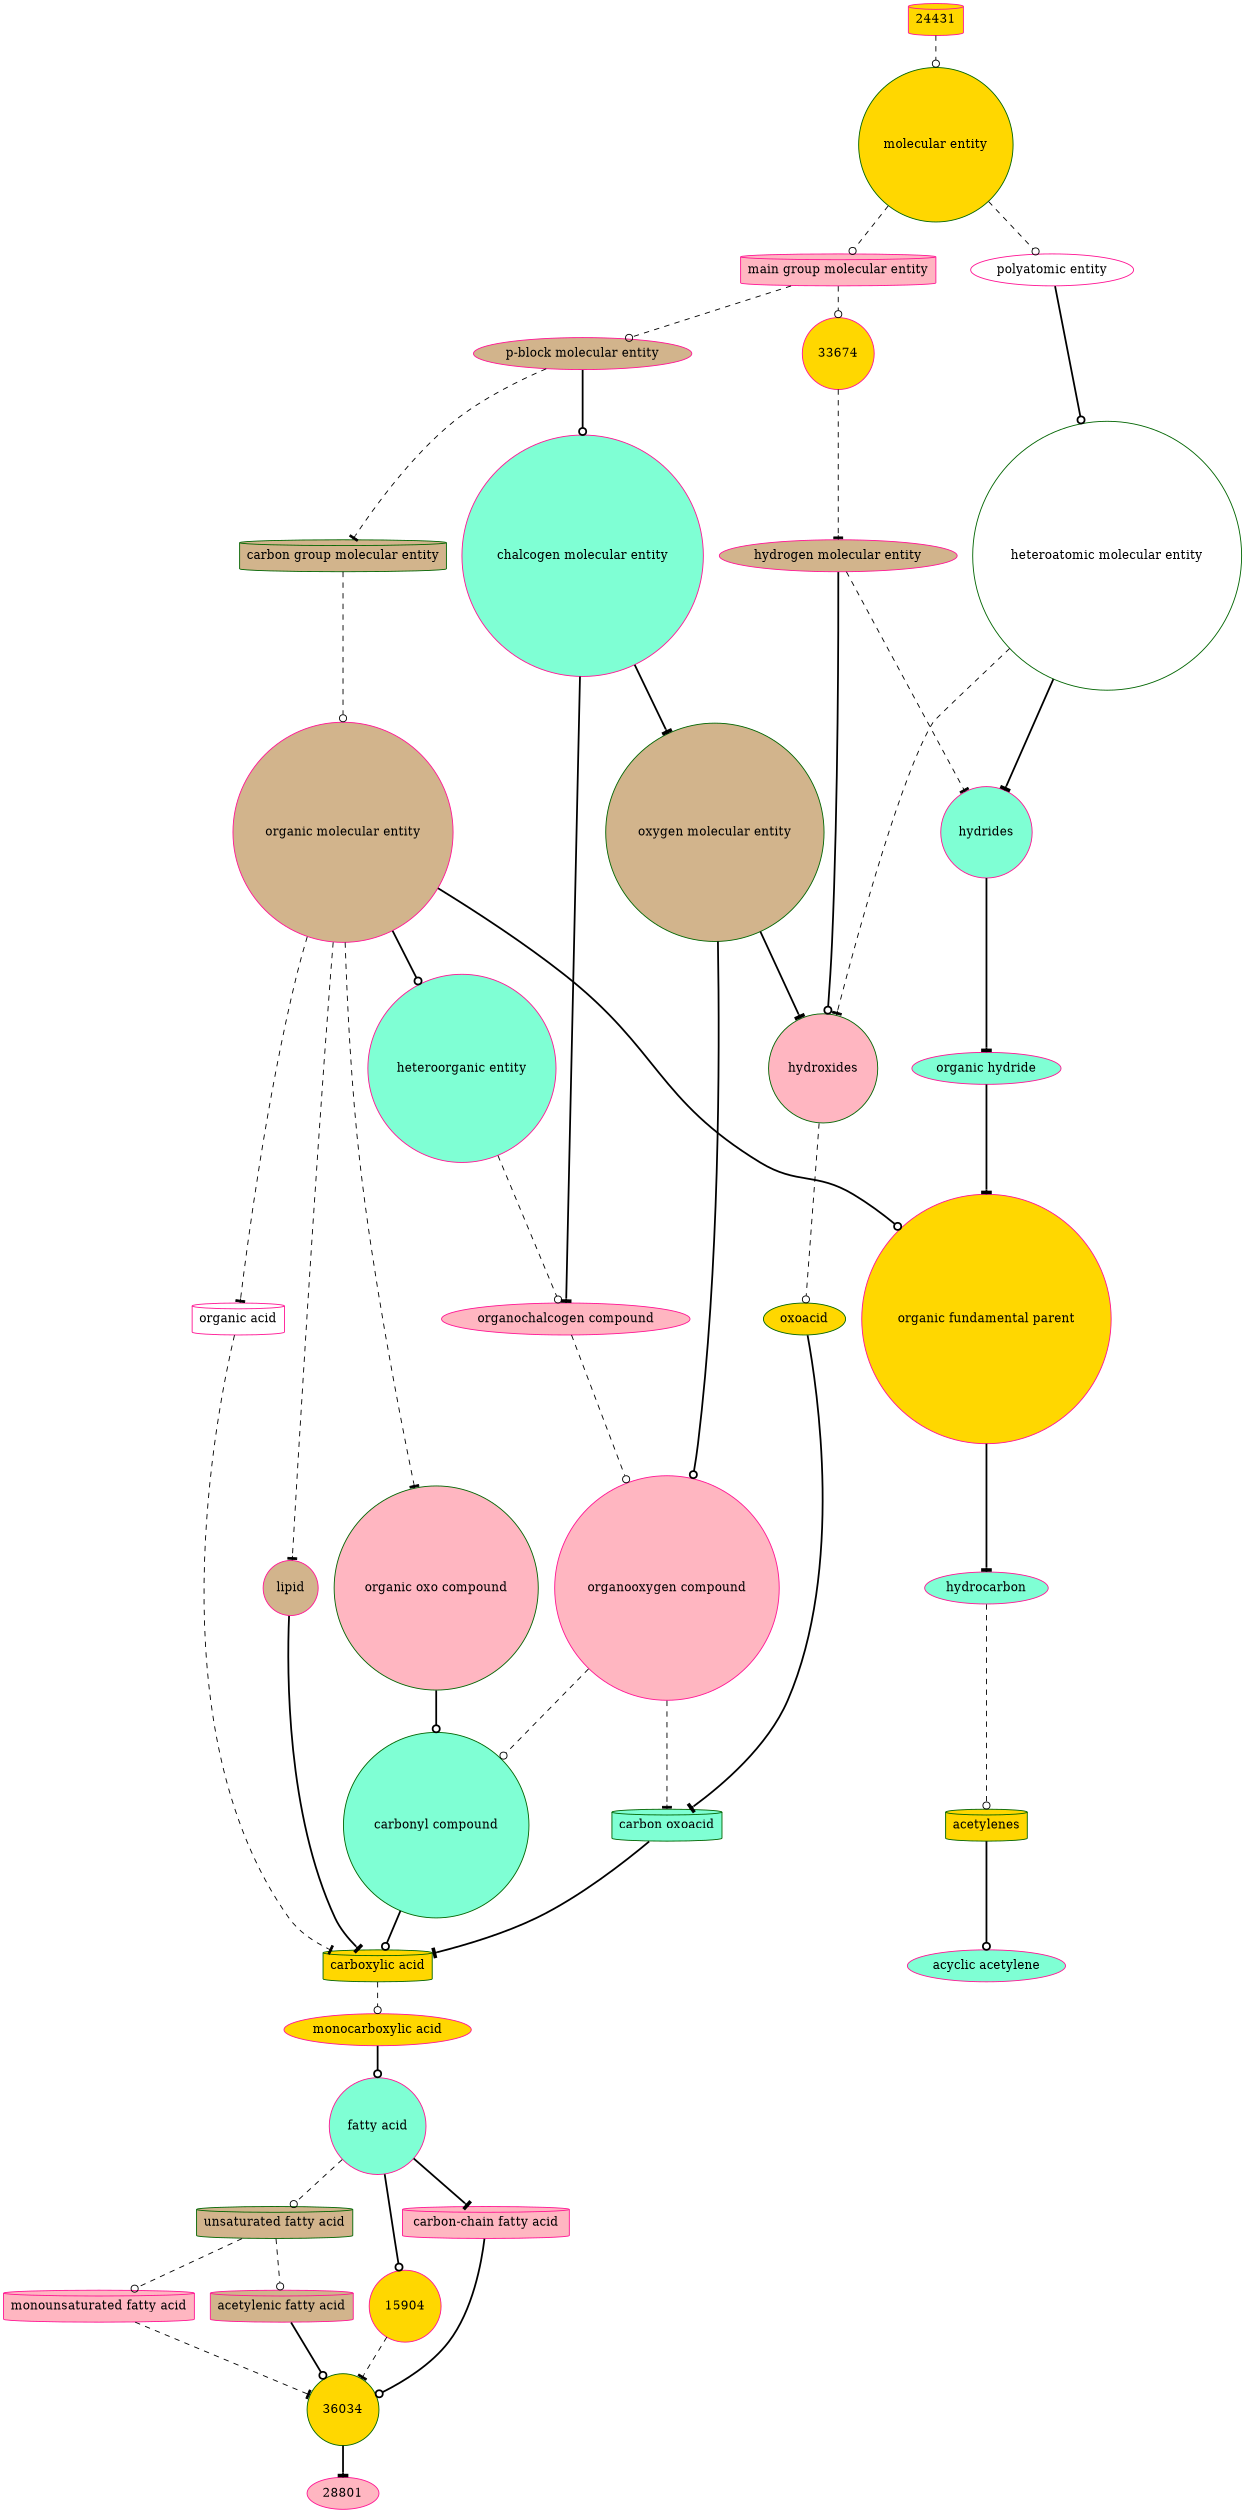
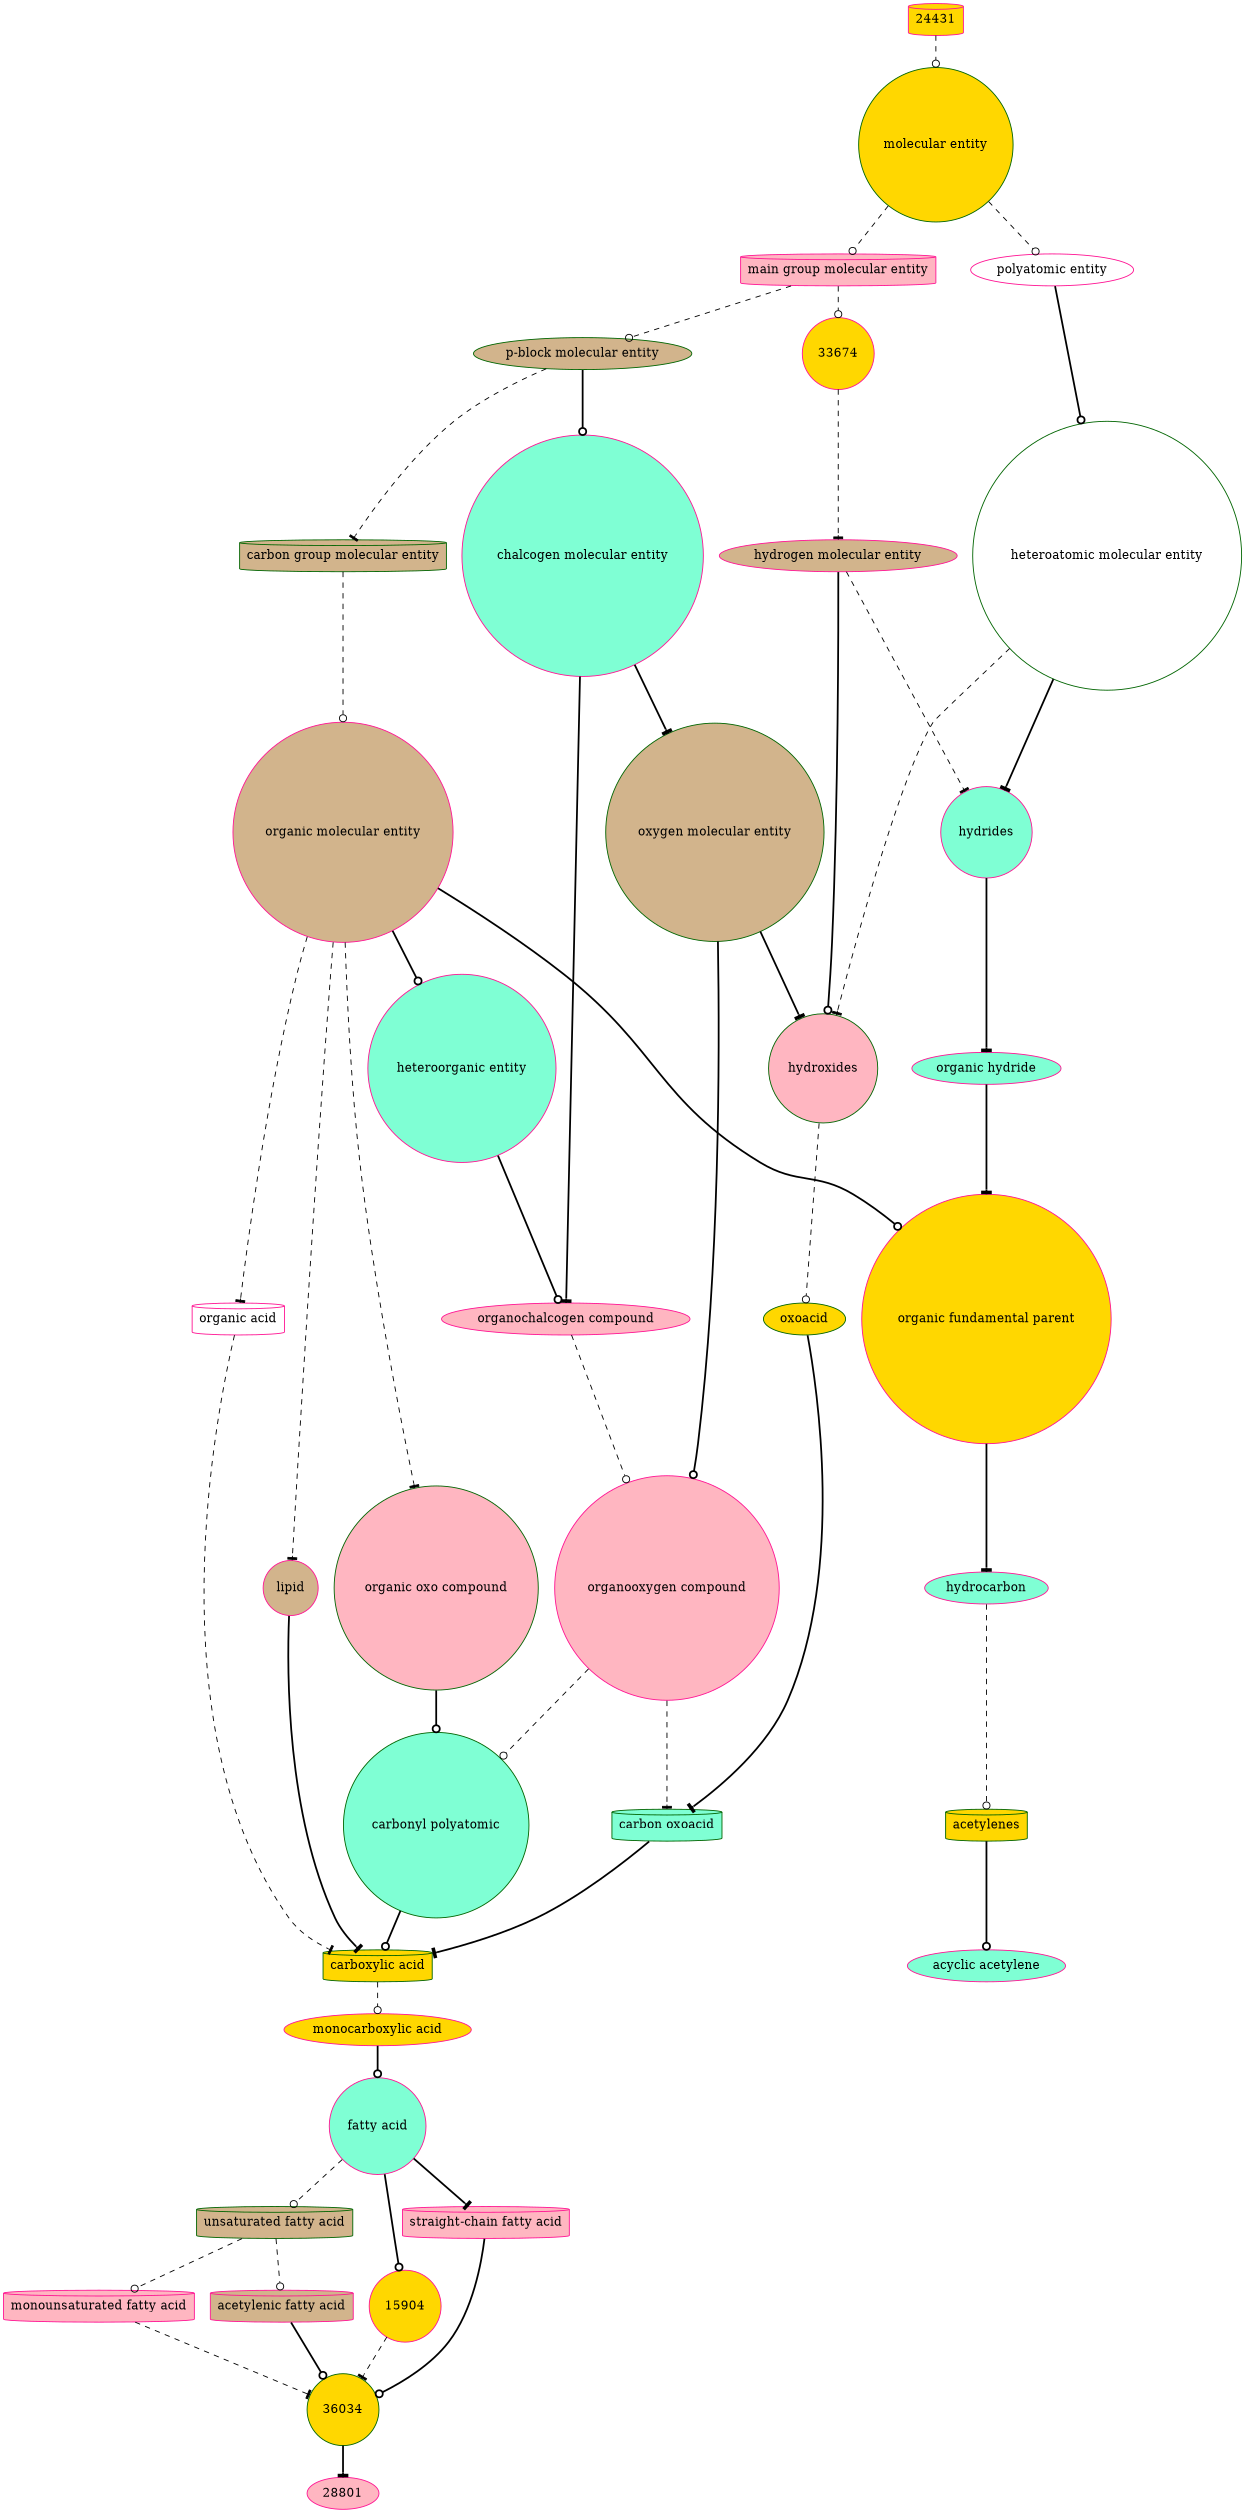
node "p-block molecular entity": color deeppink -> darkgreen
edge "heteroorganic entity" -> "organochalcogen compound": style dashed -> bold
node "carbonyl compound": label "carbonyl compound" -> "carbonyl polyatomic"
node "carbon-chain fatty acid": label "carbon-chain fatty acid" -> "straight-chain fatty acid"
